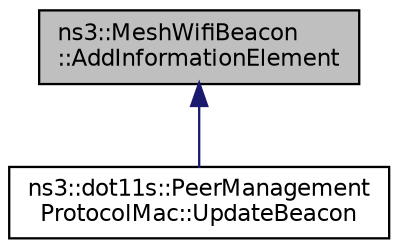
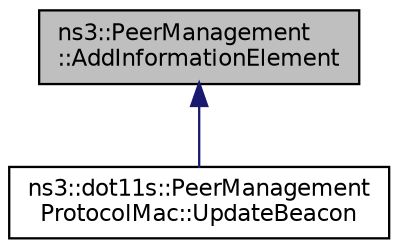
node "ns3::MeshWifiBeacon ::AddInformationElement": label "ns3::MeshWifiBeacon ::AddInformationElement" -> "ns3::PeerManagement ::AddInformationElement"
